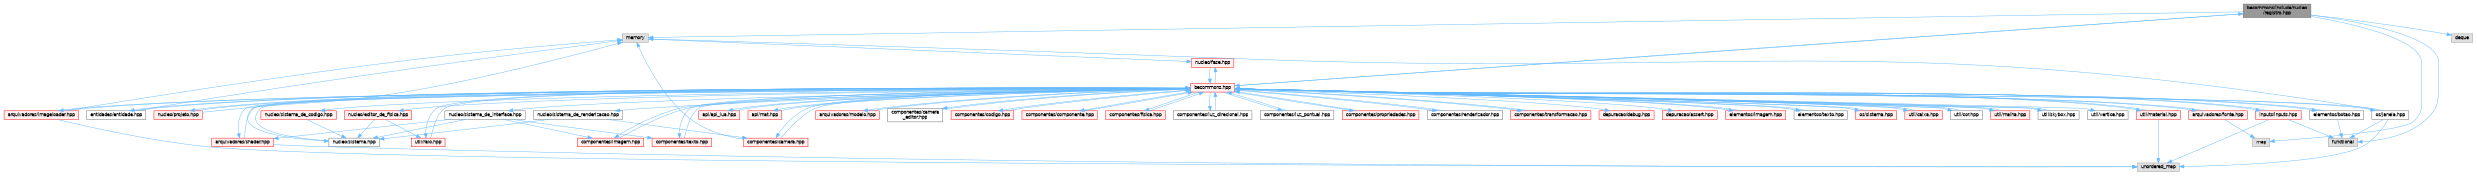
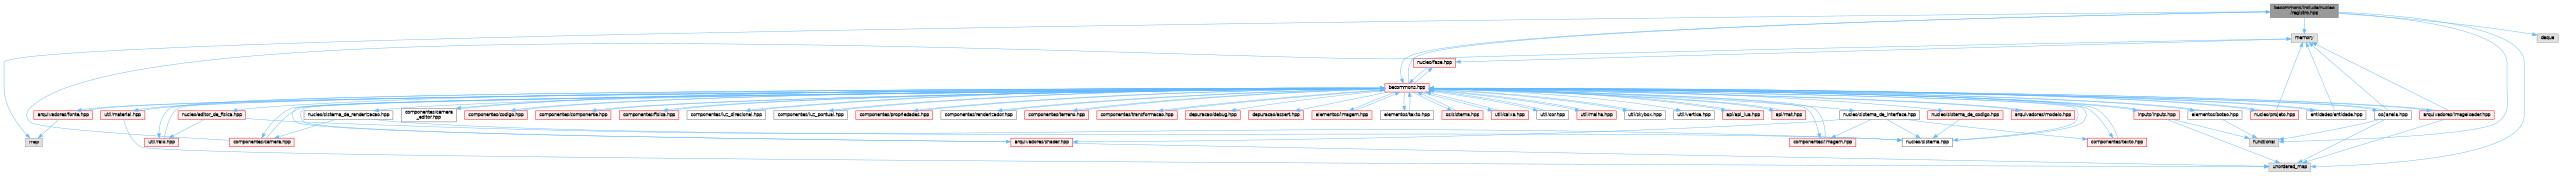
edge "becommons/include/nucleo /registro.hpp" -> "unordered_map": added
node "componentes/terreno.hpp": added
